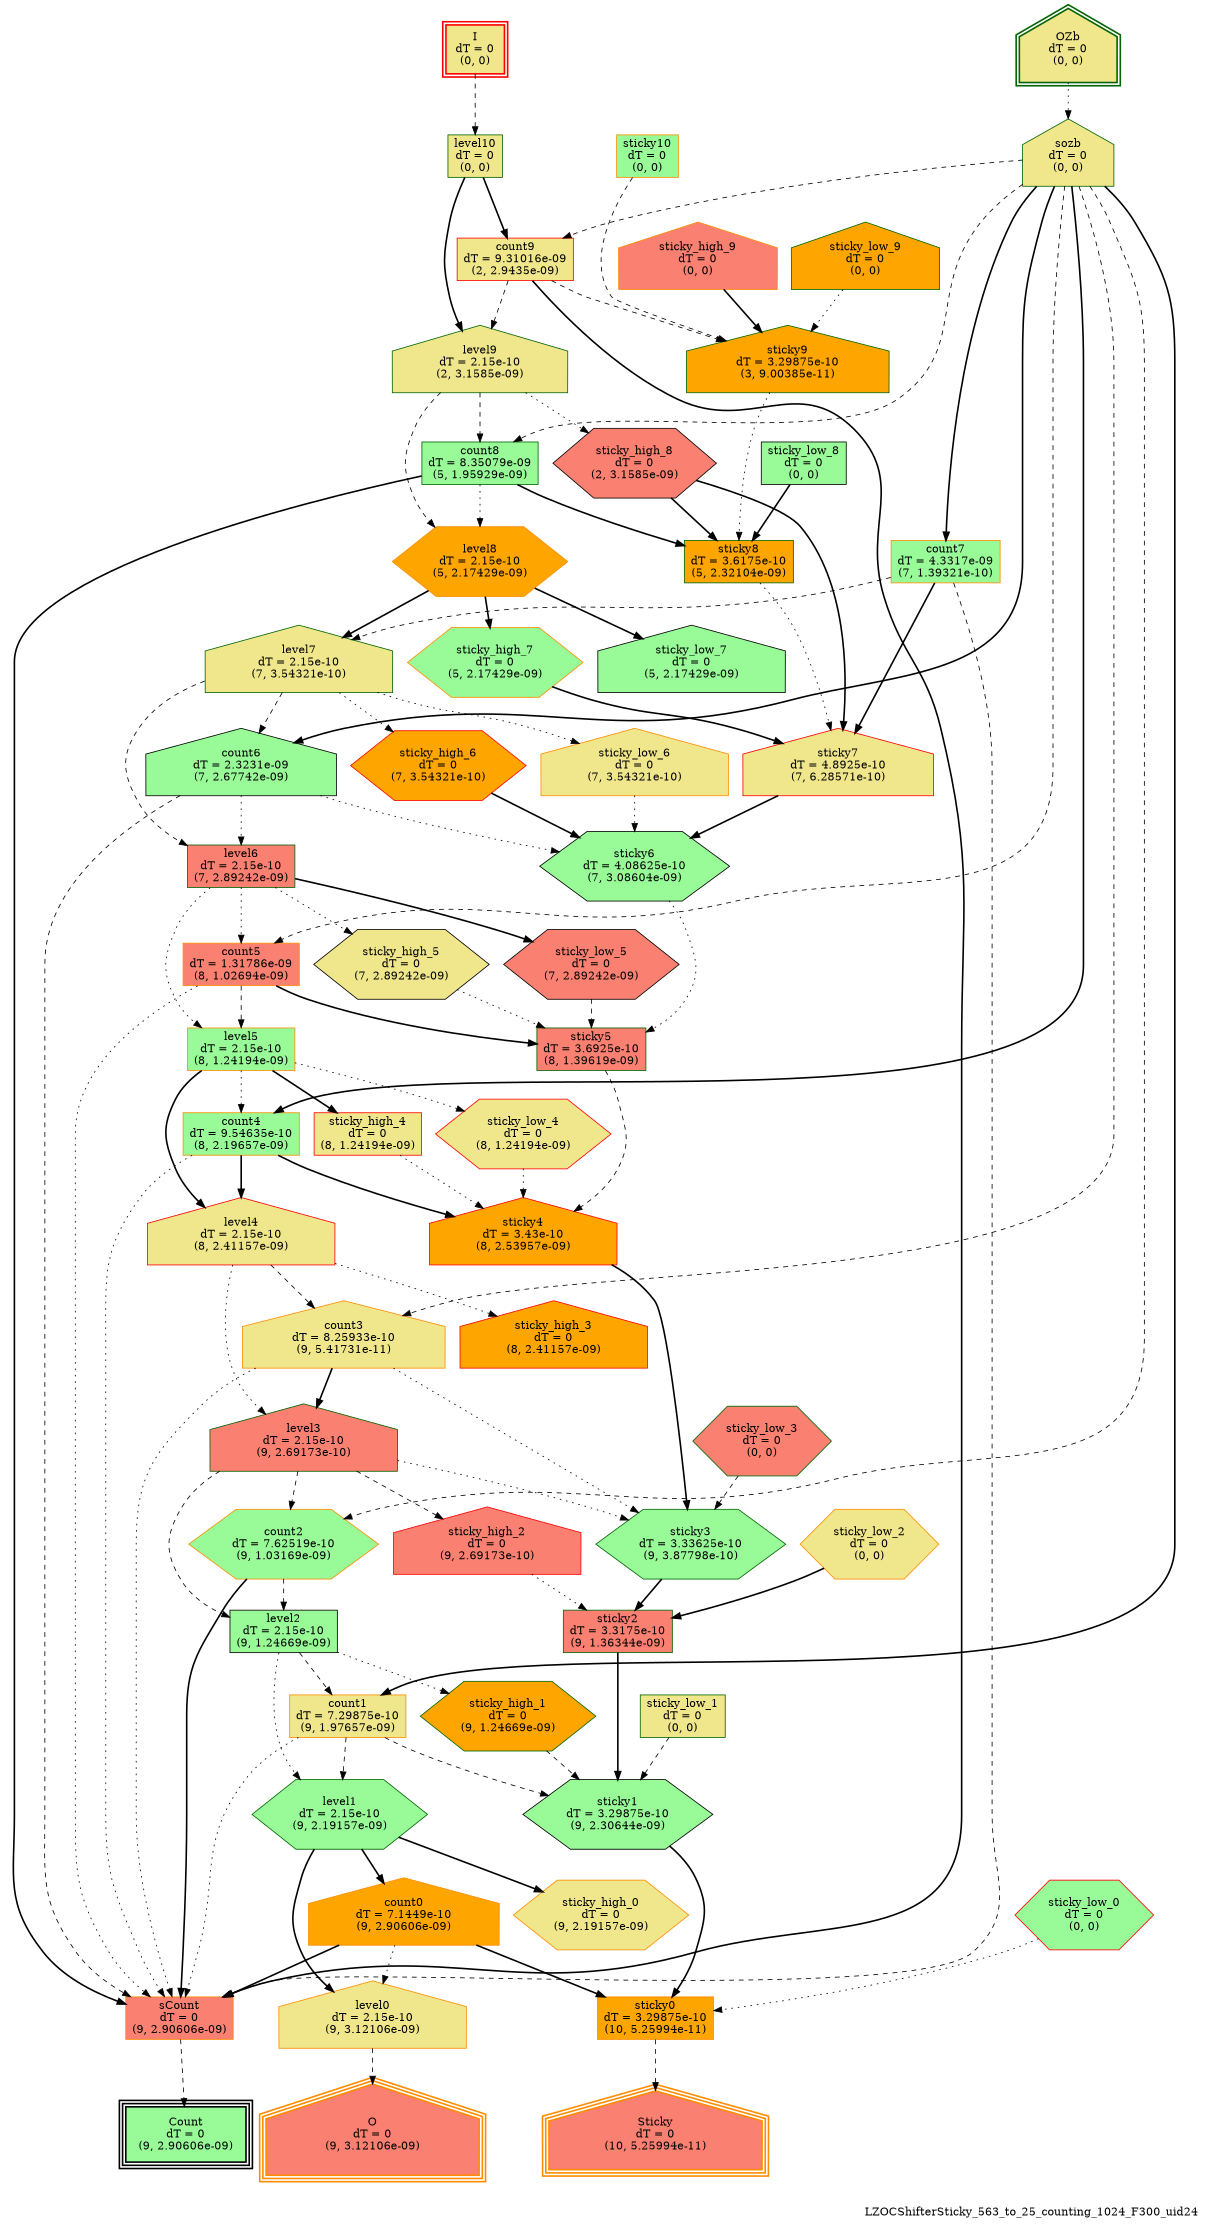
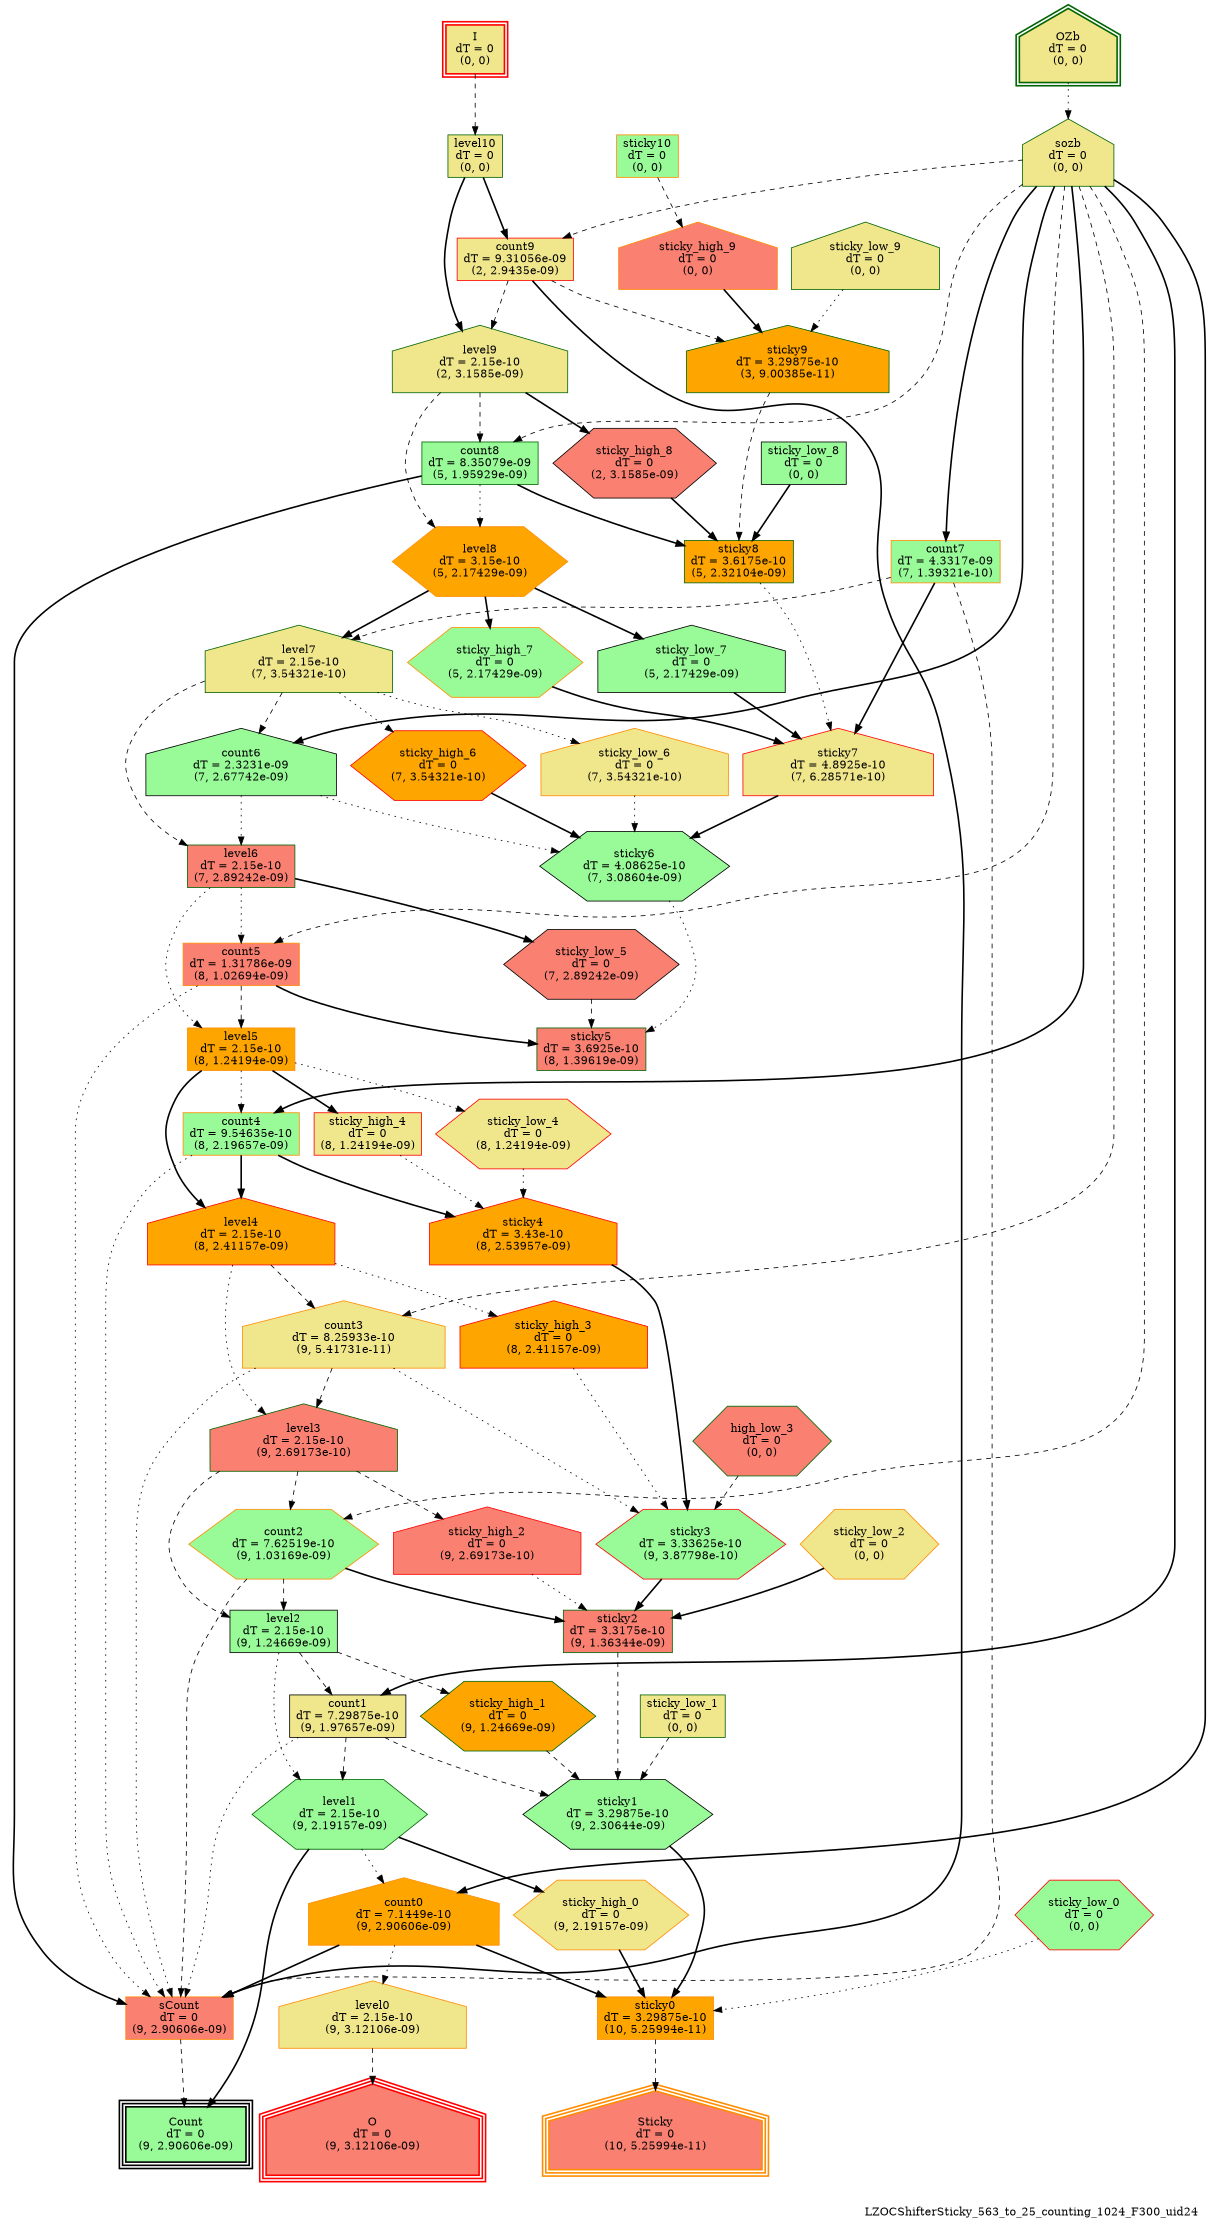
node "count9 dT = 9.31016e-09 (2, 2.9435e-09)": label "count9 dT = 9.31016e-09 (2, 2.9435e-09)" -> "count9 dT = 9.31056e-09 (2, 2.9435e-09)"
node "sticky_low_9 dT = 0 (0, 0)": fillcolor orange -> khaki
edge "sticky10 dT = 0 (0, 0)" -> "sticky9 dT = 3.29875e-10 (3, 9.00385e-11)": now "sticky10 dT = 0 (0, 0)" -> "sticky_high_9 dT = 0 (0, 0)"
edge "level9 dT = 2.15e-10 (2, 3.1585e-09)" -> "sticky_high_8 dT = 0 (2, 3.1585e-09)": style dotted -> bold
edge "sticky9 dT = 3.29875e-10 (3, 9.00385e-11)" -> "sticky8 dT = 3.6175e-10 (5, 2.32104e-09)": style dotted -> dashed
node "level8 dT = 2.15e-10 (5, 2.17429e-09)": label "level8 dT = 2.15e-10 (5, 2.17429e-09)" -> "level8 dT = 3.15e-10 (5, 2.17429e-09)"
edge "sticky_high_8 dT = 0 (2, 3.1585e-09)" -> "sticky7 dT = 4.8925e-10 (7, 6.28571e-10)": now "sticky_low_7 dT = 0 (5, 2.17429e-09)" -> "sticky7 dT = 4.8925e-10 (7, 6.28571e-10)"
node "sticky_high_5 dT = 0 (7, 2.89242e-09)": removed
node "level5 dT = 2.15e-10 (8, 1.24194e-09)": fillcolor palegreen -> orange
edge "sticky5 dT = 3.6925e-10 (8, 1.39619e-09)" -> "sticky4 dT = 3.43e-10 (8, 2.53957e-09)": removed
node "level4 dT = 2.15e-10 (8, 2.41157e-09)": fillcolor khaki -> orange
edge "sozb dT = 0 (0, 0)" -> "count0 dT = 7.1449e-10 (9, 2.90606e-09)": added
edge "count6 dT = 2.3231e-09 (7, 2.67742e-09)" -> "sCount dT = 0 (9, 2.90606e-09)": removed
edge "count3 dT = 8.25933e-10 (9, 5.41731e-11)" -> "level3 dT = 2.15e-10 (9, 2.69173e-10)": style bold -> dashed
node "sticky_low_3 dT = 0 (0, 0)": label "sticky_low_3 dT = 0 (0, 0)" -> "high_low_3 dT = 0 (0, 0)"
edge "level3 dT = 2.15e-10 (9, 2.69173e-10)" -> "sticky3 dT = 3.33625e-10 (9, 3.87798e-10)": now "sticky_high_3 dT = 0 (8, 2.41157e-09)" -> "sticky3 dT = 3.33625e-10 (9, 3.87798e-10)"
node "sticky3 dT = 3.33625e-10 (9, 3.87798e-10)": color darkgreen -> red
edge "count2 dT = 7.62519e-10 (9, 1.03169e-09)" -> "sticky2 dT = 3.3175e-10 (9, 1.36344e-09)": added
edge "level2 dT = 2.15e-10 (9, 1.24669e-09)" -> "sticky_high_1 dT = 0 (9, 1.24669e-09)": style dotted -> dashed
edge "sticky2 dT = 3.3175e-10 (9, 1.36344e-09)" -> "sticky1 dT = 3.29875e-10 (9, 2.30644e-09)": style bold -> dashed
node "count1 dT = 7.29875e-10 (9, 1.97657e-09)": color darkorange -> black
edge "count2 dT = 7.62519e-10 (9, 1.03169e-09)" -> "sCount dT = 0 (9, 2.90606e-09)": style bold -> dashed
edge "level1 dT = 2.15e-10 (9, 2.19157e-09)" -> "count0 dT = 7.1449e-10 (9, 2.90606e-09)": style bold -> dotted
edge "level1 dT = 2.15e-10 (9, 2.19157e-09)" -> "level0 dT = 2.15e-10 (9, 3.12106e-09)": now "level1 dT = 2.15e-10 (9, 2.19157e-09)" -> "Count dT = 0 (9, 2.90606e-09)"
edge "sticky_high_0 dT = 0 (9, 2.19157e-09)" -> "sticky0 dT = 3.29875e-10 (10, 5.25994e-11)": added
node "O dT = 0 (9, 3.12106e-09)": color darkorange -> red
